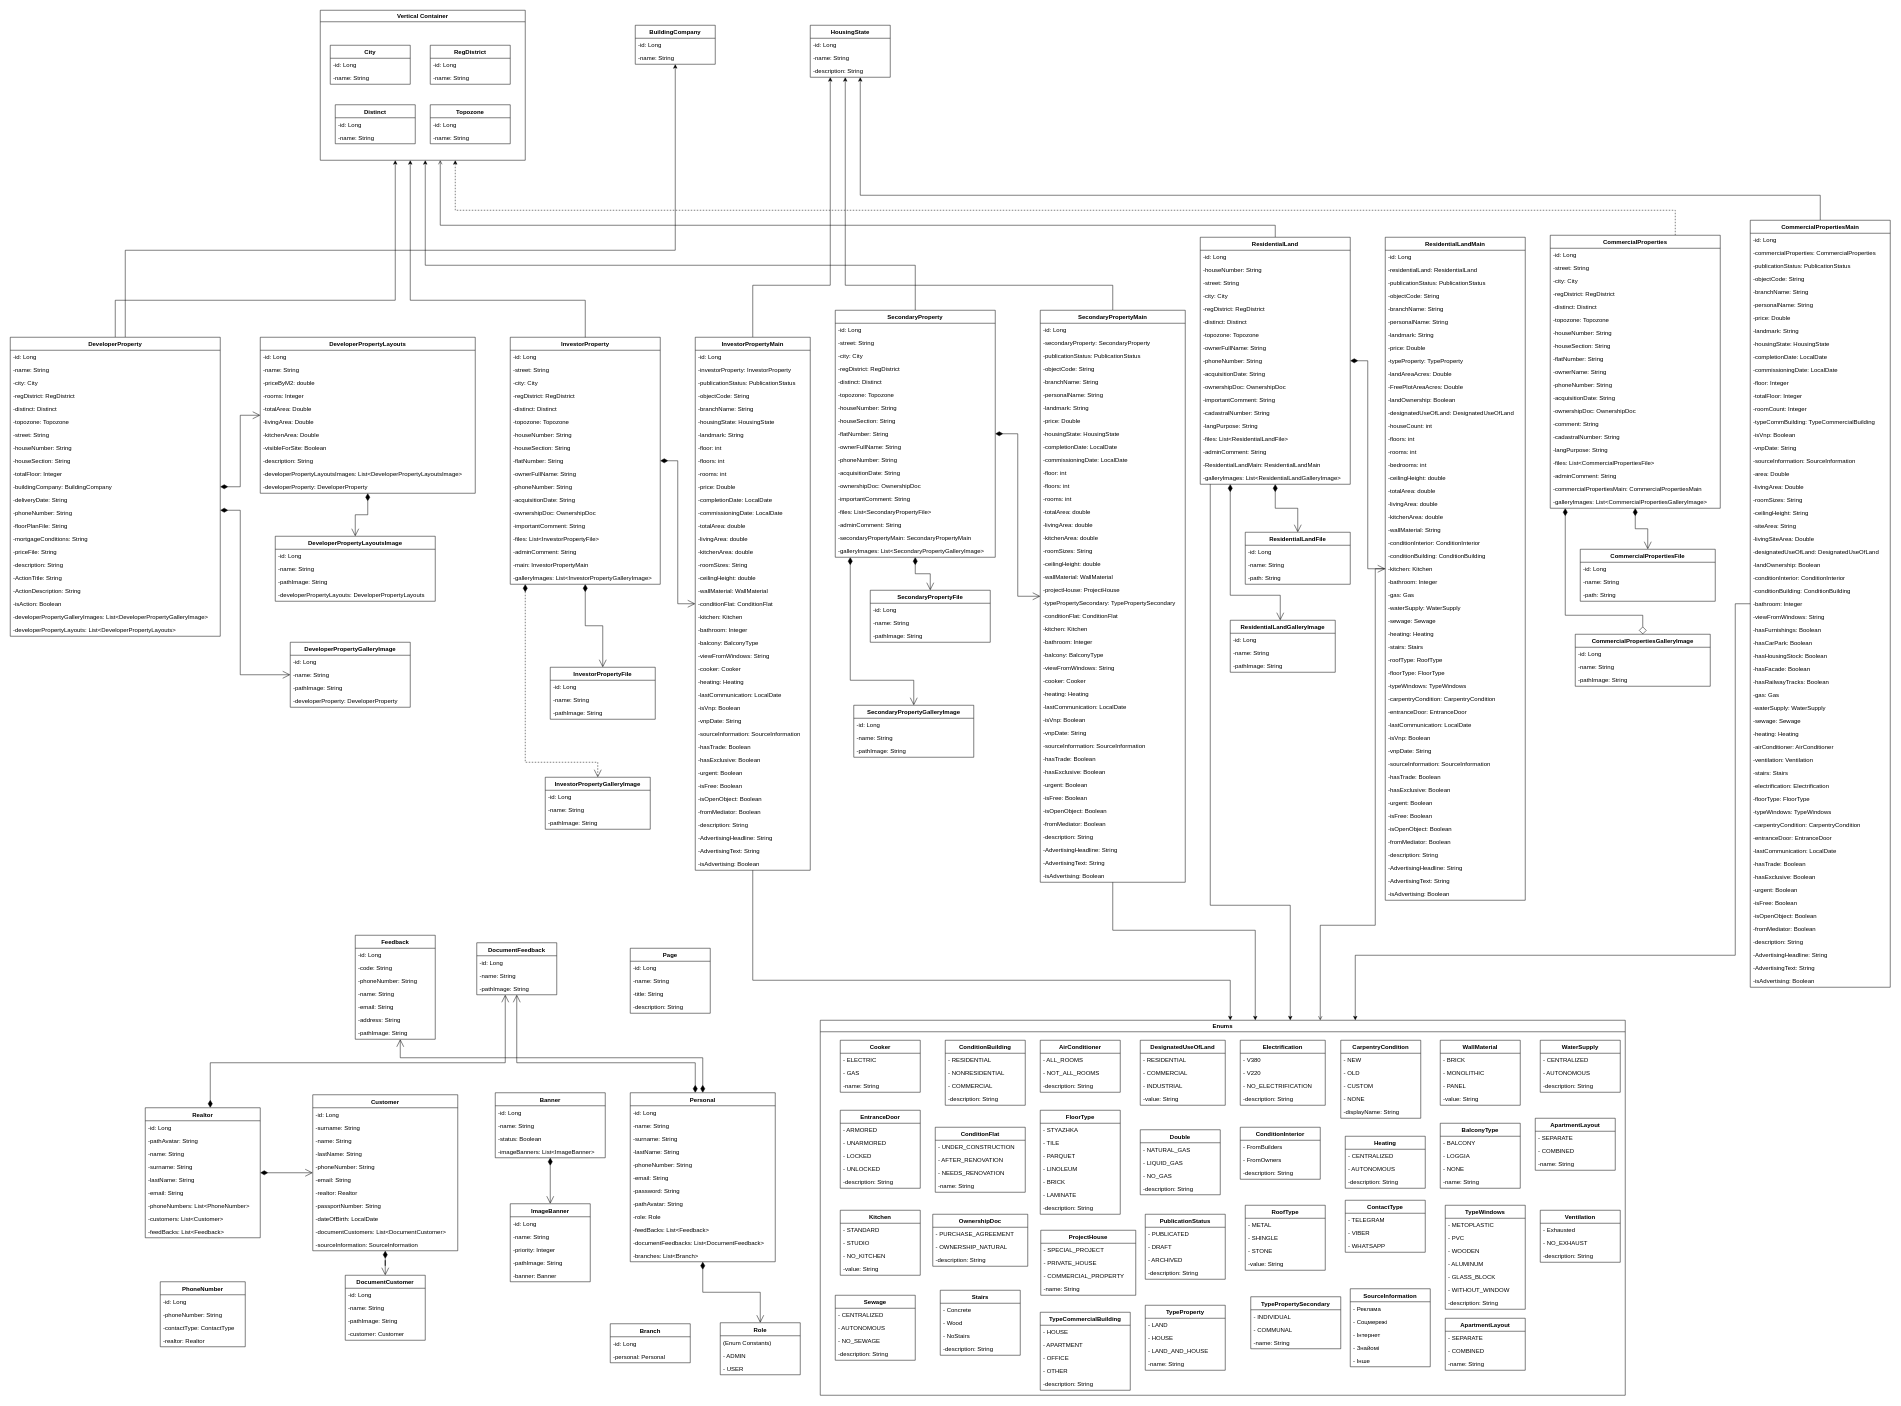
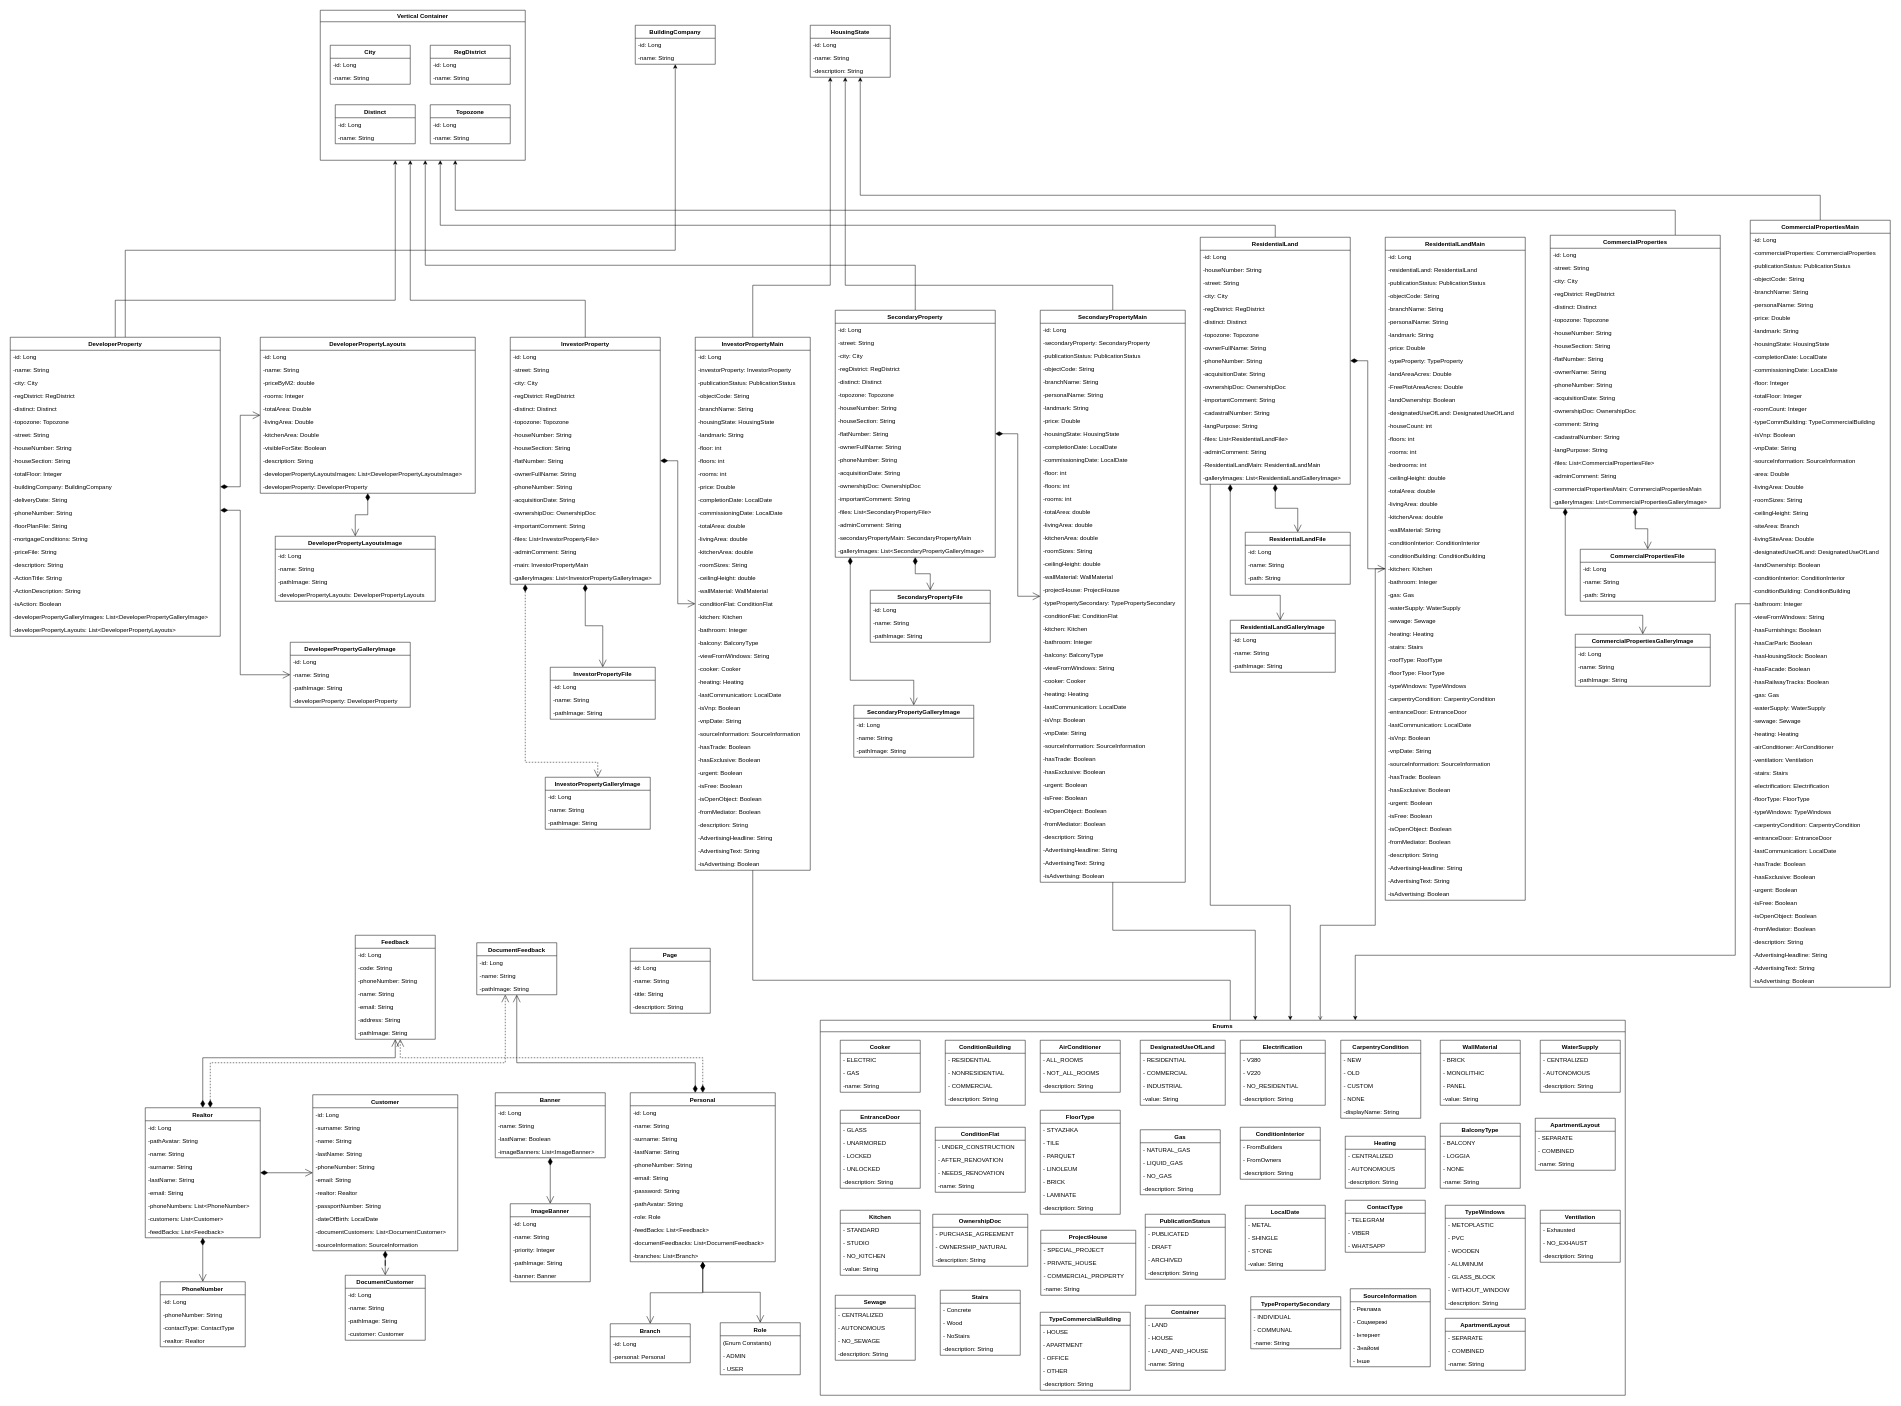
edge "ResidentialLand" -> "Vertical Container": arrowhead open -> classic
edge "CommercialProperties" -> "Vertical Container": style dashed -> solid
node "-siteArea: String": label "-siteArea: String" -> "-siteArea: Branch"
edge "CommercialProperties" -- "CommercialPropertiesGalleryImage": arrowhead diamond -> open
edge "InvestorPropertyMain" -> "Enums": arrowhead classic -> none
edge "Feedback" -- "Personal": style solid -> dashed
edge "DocumentFeedback" -- "Realtor": style solid -> dashed
node "- NO_ELECTRIFICATION": label "- NO_ELECTRIFICATION" -> "- NO_RESIDENTIAL"
edge "Feedback" -- "Realtor": added
node "- ARMORED": label "- ARMORED" -> "- GLASS"
node "Double": label "Double" -> "Gas"
node "-status: Boolean": label "-status: Boolean" -> "-lastName: Boolean"
node "RoofType": label "RoofType" -> "LocalDate"
edge "Realtor" -- "PhoneNumber": added
edge "Personal" -- "Branch": added
node "TypeProperty": label "TypeProperty" -> "Container"
